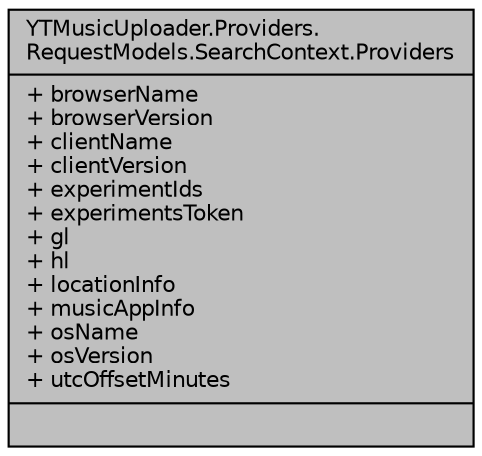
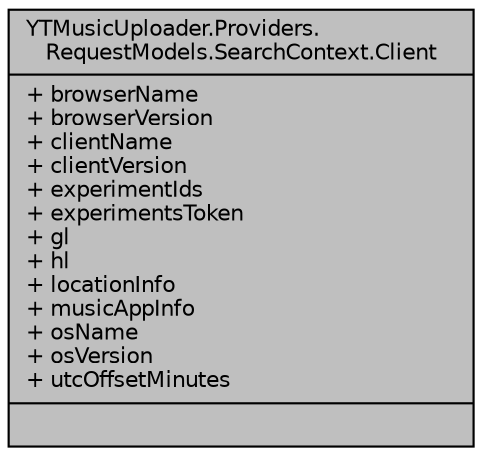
node "YTMusicUploader.Providers.": text "RequestModels.SearchContext.Providers" -> "RequestModels.SearchContext.Client"
